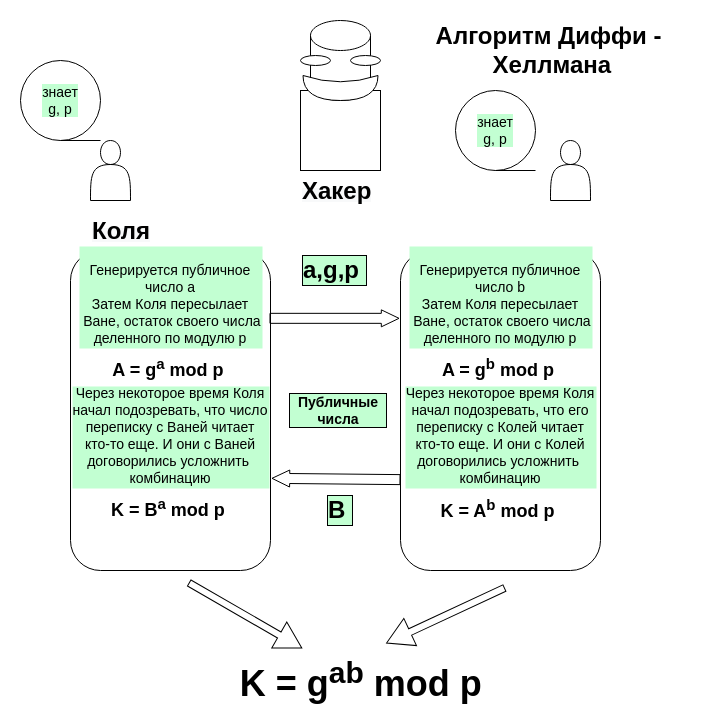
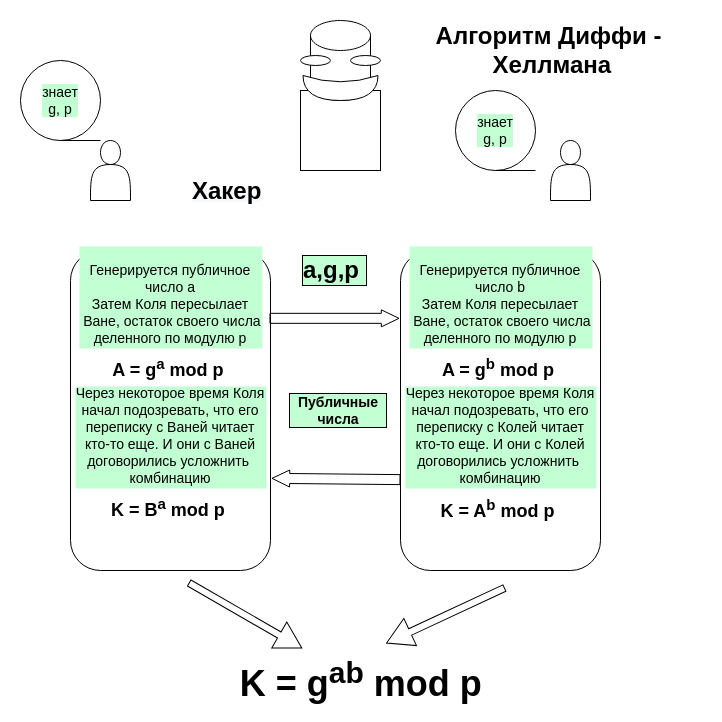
node "Хакер": moved (346, 186) -> (236, 186)
node "Коля": removed
node "Через некоторое время Коля начал подозревать, что число переписку с Ваней читает кто-то еще. И они с Ваней договорились усложнить комбинацию": label "Через некоторое время Коля начал подозревать, что число переписку с Ваней читает кто-то еще. И они с Ваней договорились усложнить комбинацию" -> "Через некоторое время Коля начал подозревать, что его переписку с Ваней читает кто-то еще. И они с Ваней договорились усложнить комбинацию"
node "B": removed
